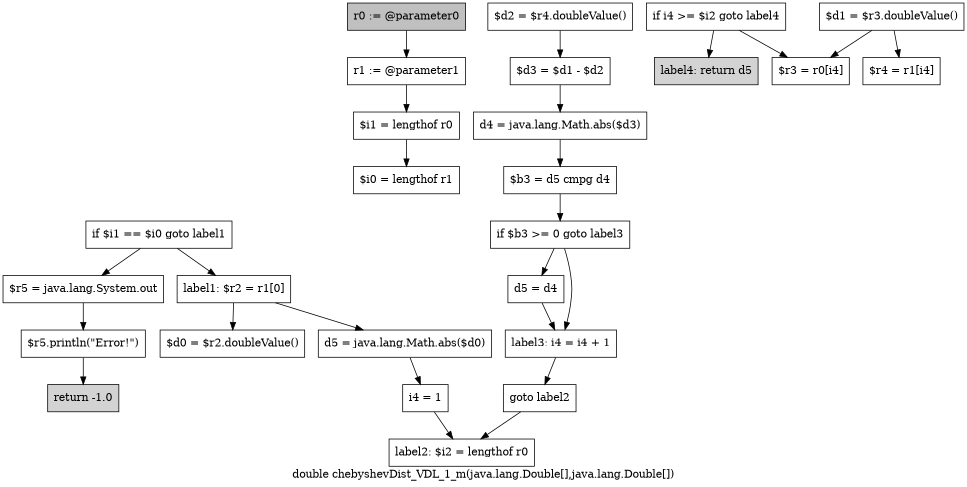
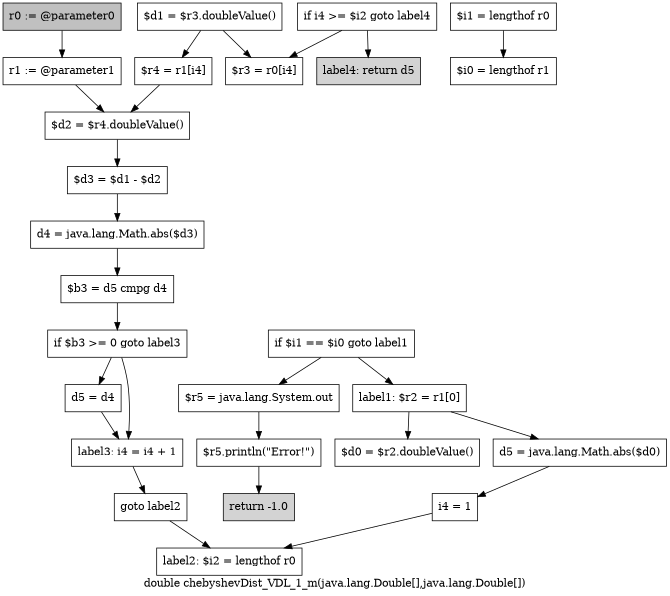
edge "r1 := @parameter1" -> "$i1 = lengthof r0": now "r1 := @parameter1" -> "$d2 = $r4.doubleValue()"
edge "$r4 = r1[i4]" -> "$d2 = $r4.doubleValue()": added
